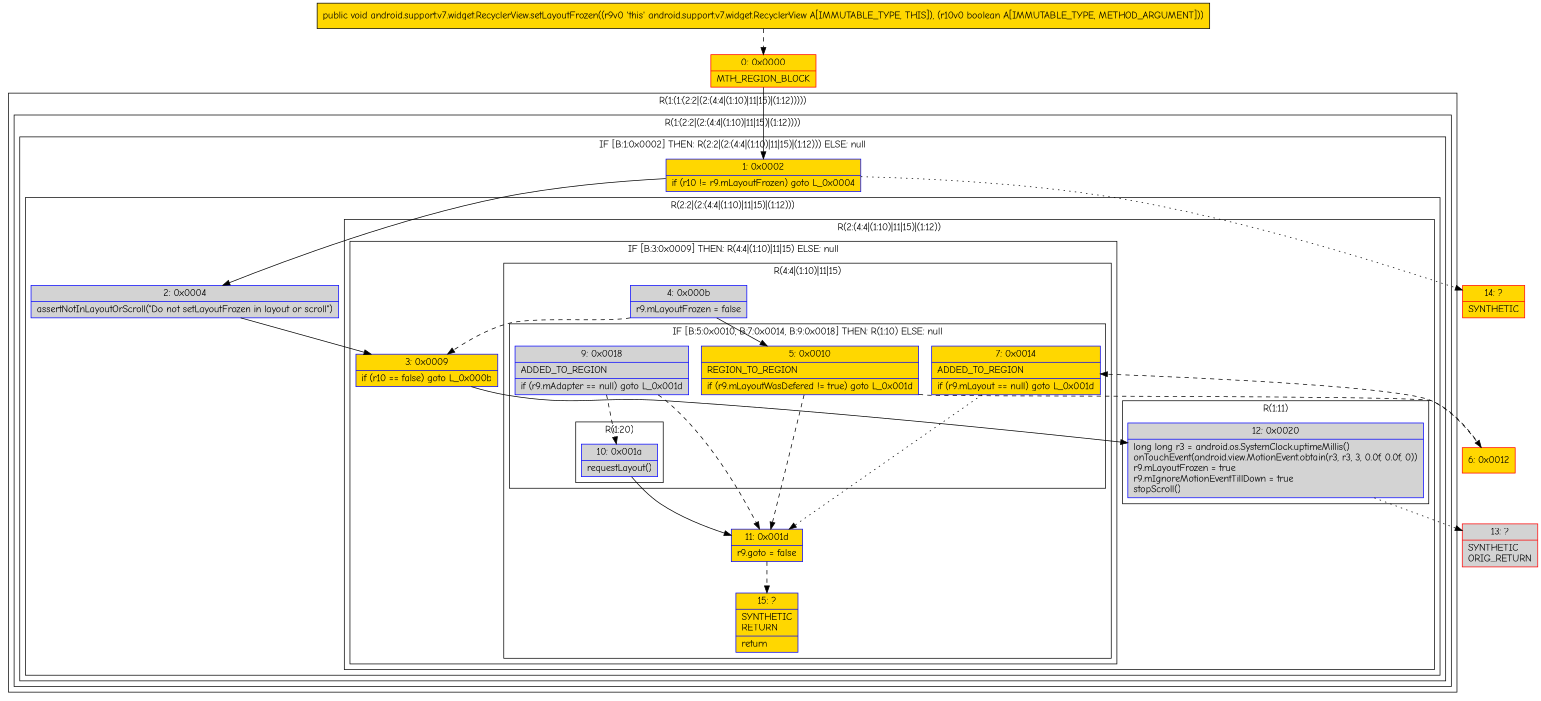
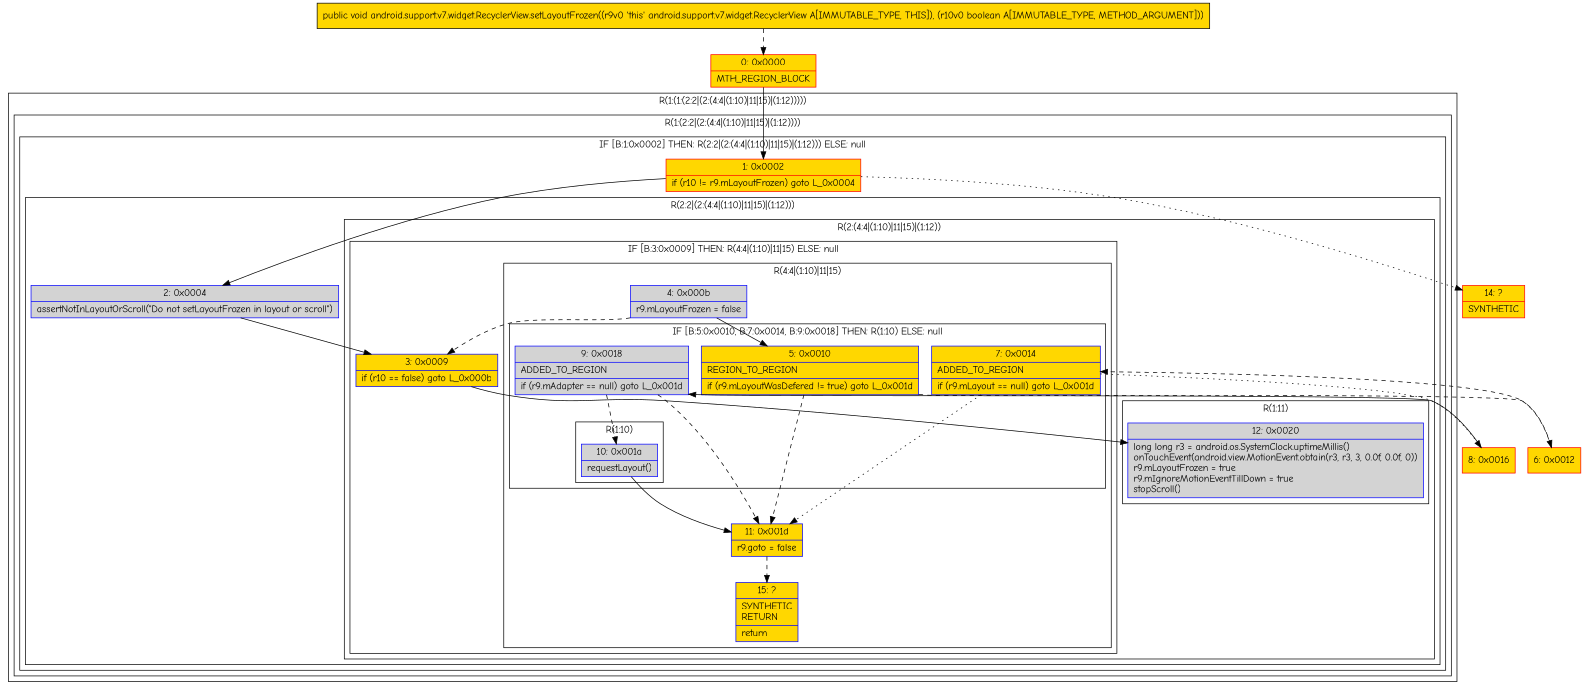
node "1: 0x0002": color blue -> red
cluster "R(1:20)": label "R(1:20)" -> "R(1:10)"
node "8: 0x0016": added
node "13: ?": removed
